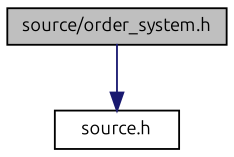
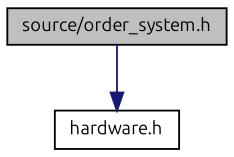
node "source.h": label "source.h" -> "hardware.h"
